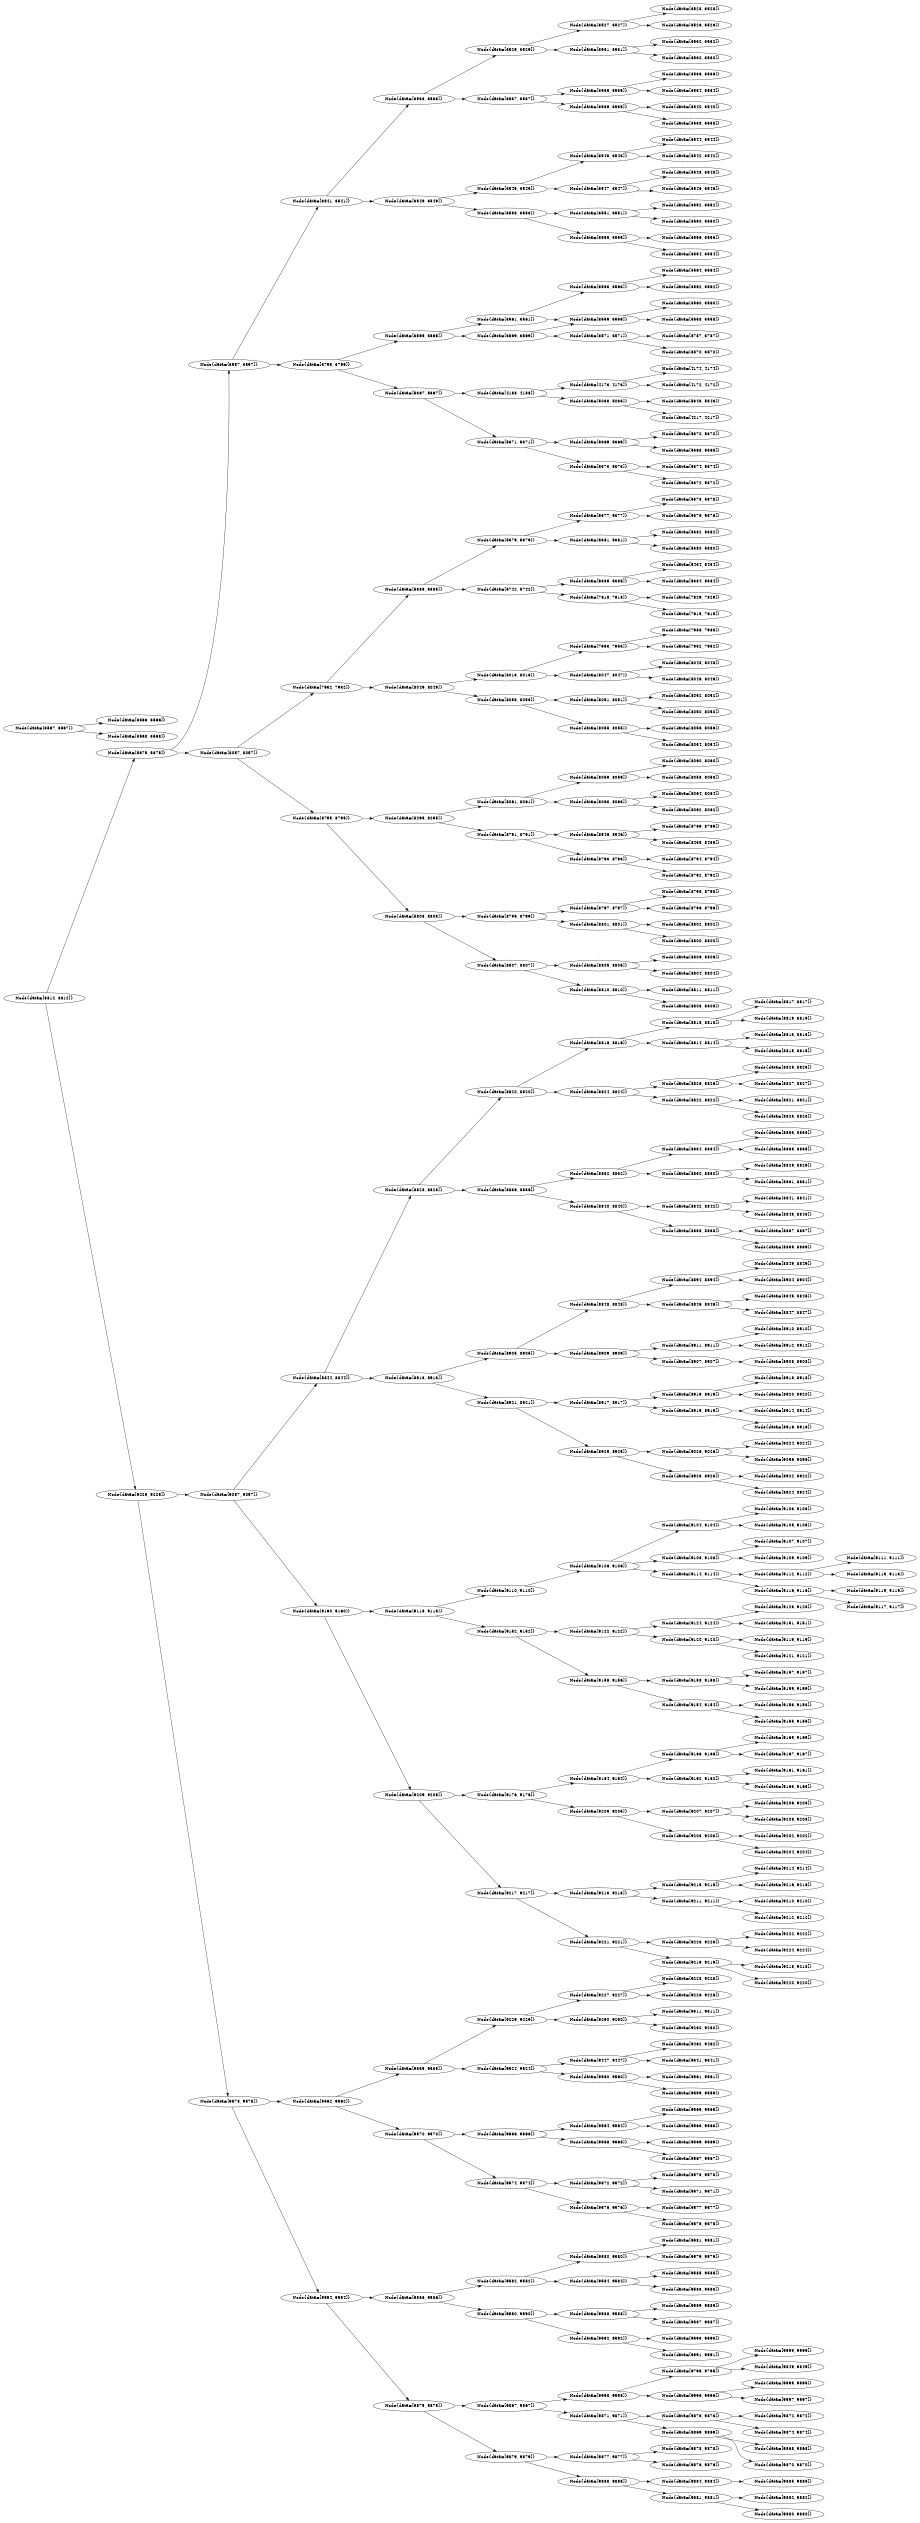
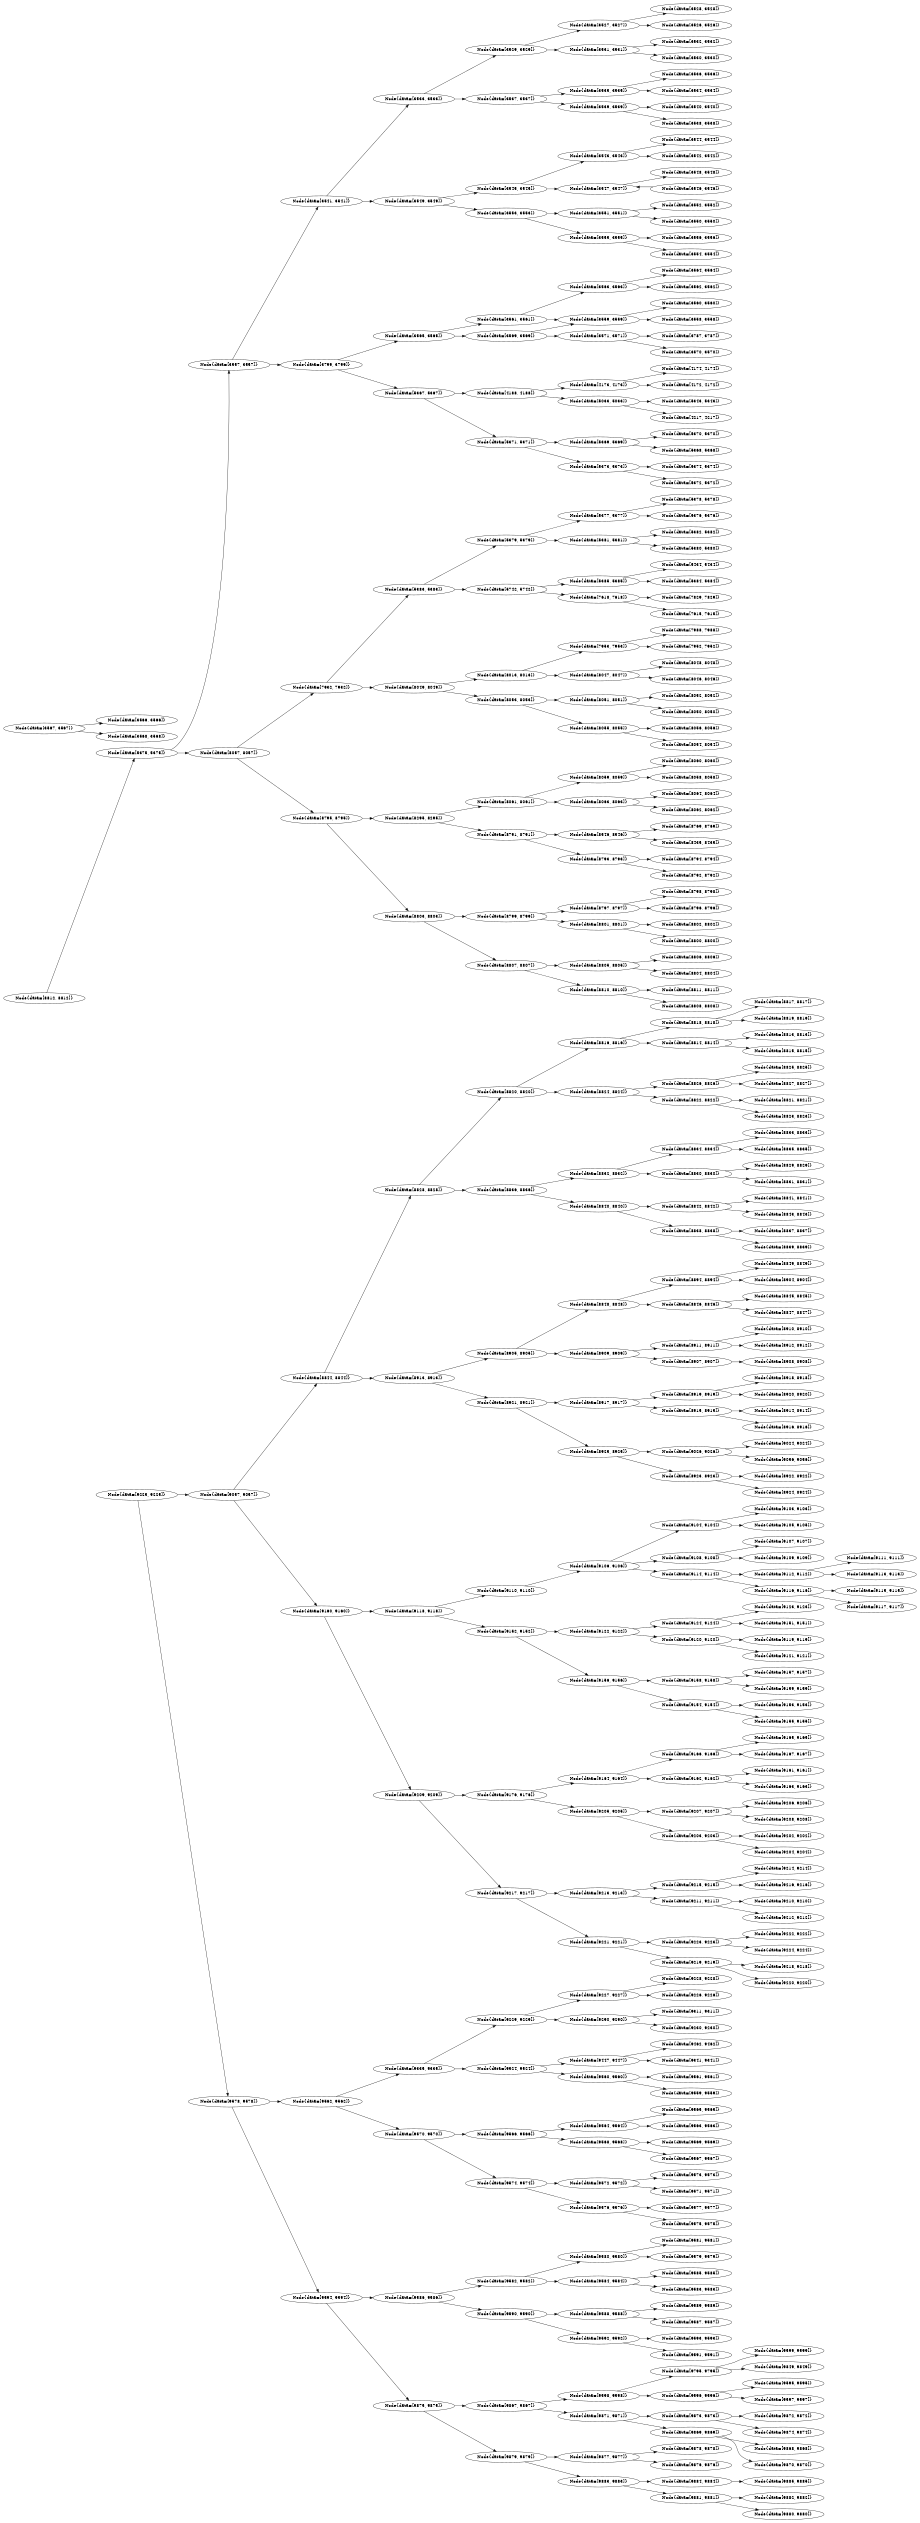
edge "Node{data=[3547, 3547]}" -> "Node{data=[3546, 3546]}": reversed
edge "Node{data=[8812, 8812]}" -> "Node{data=[9225, 9225]}": removed
